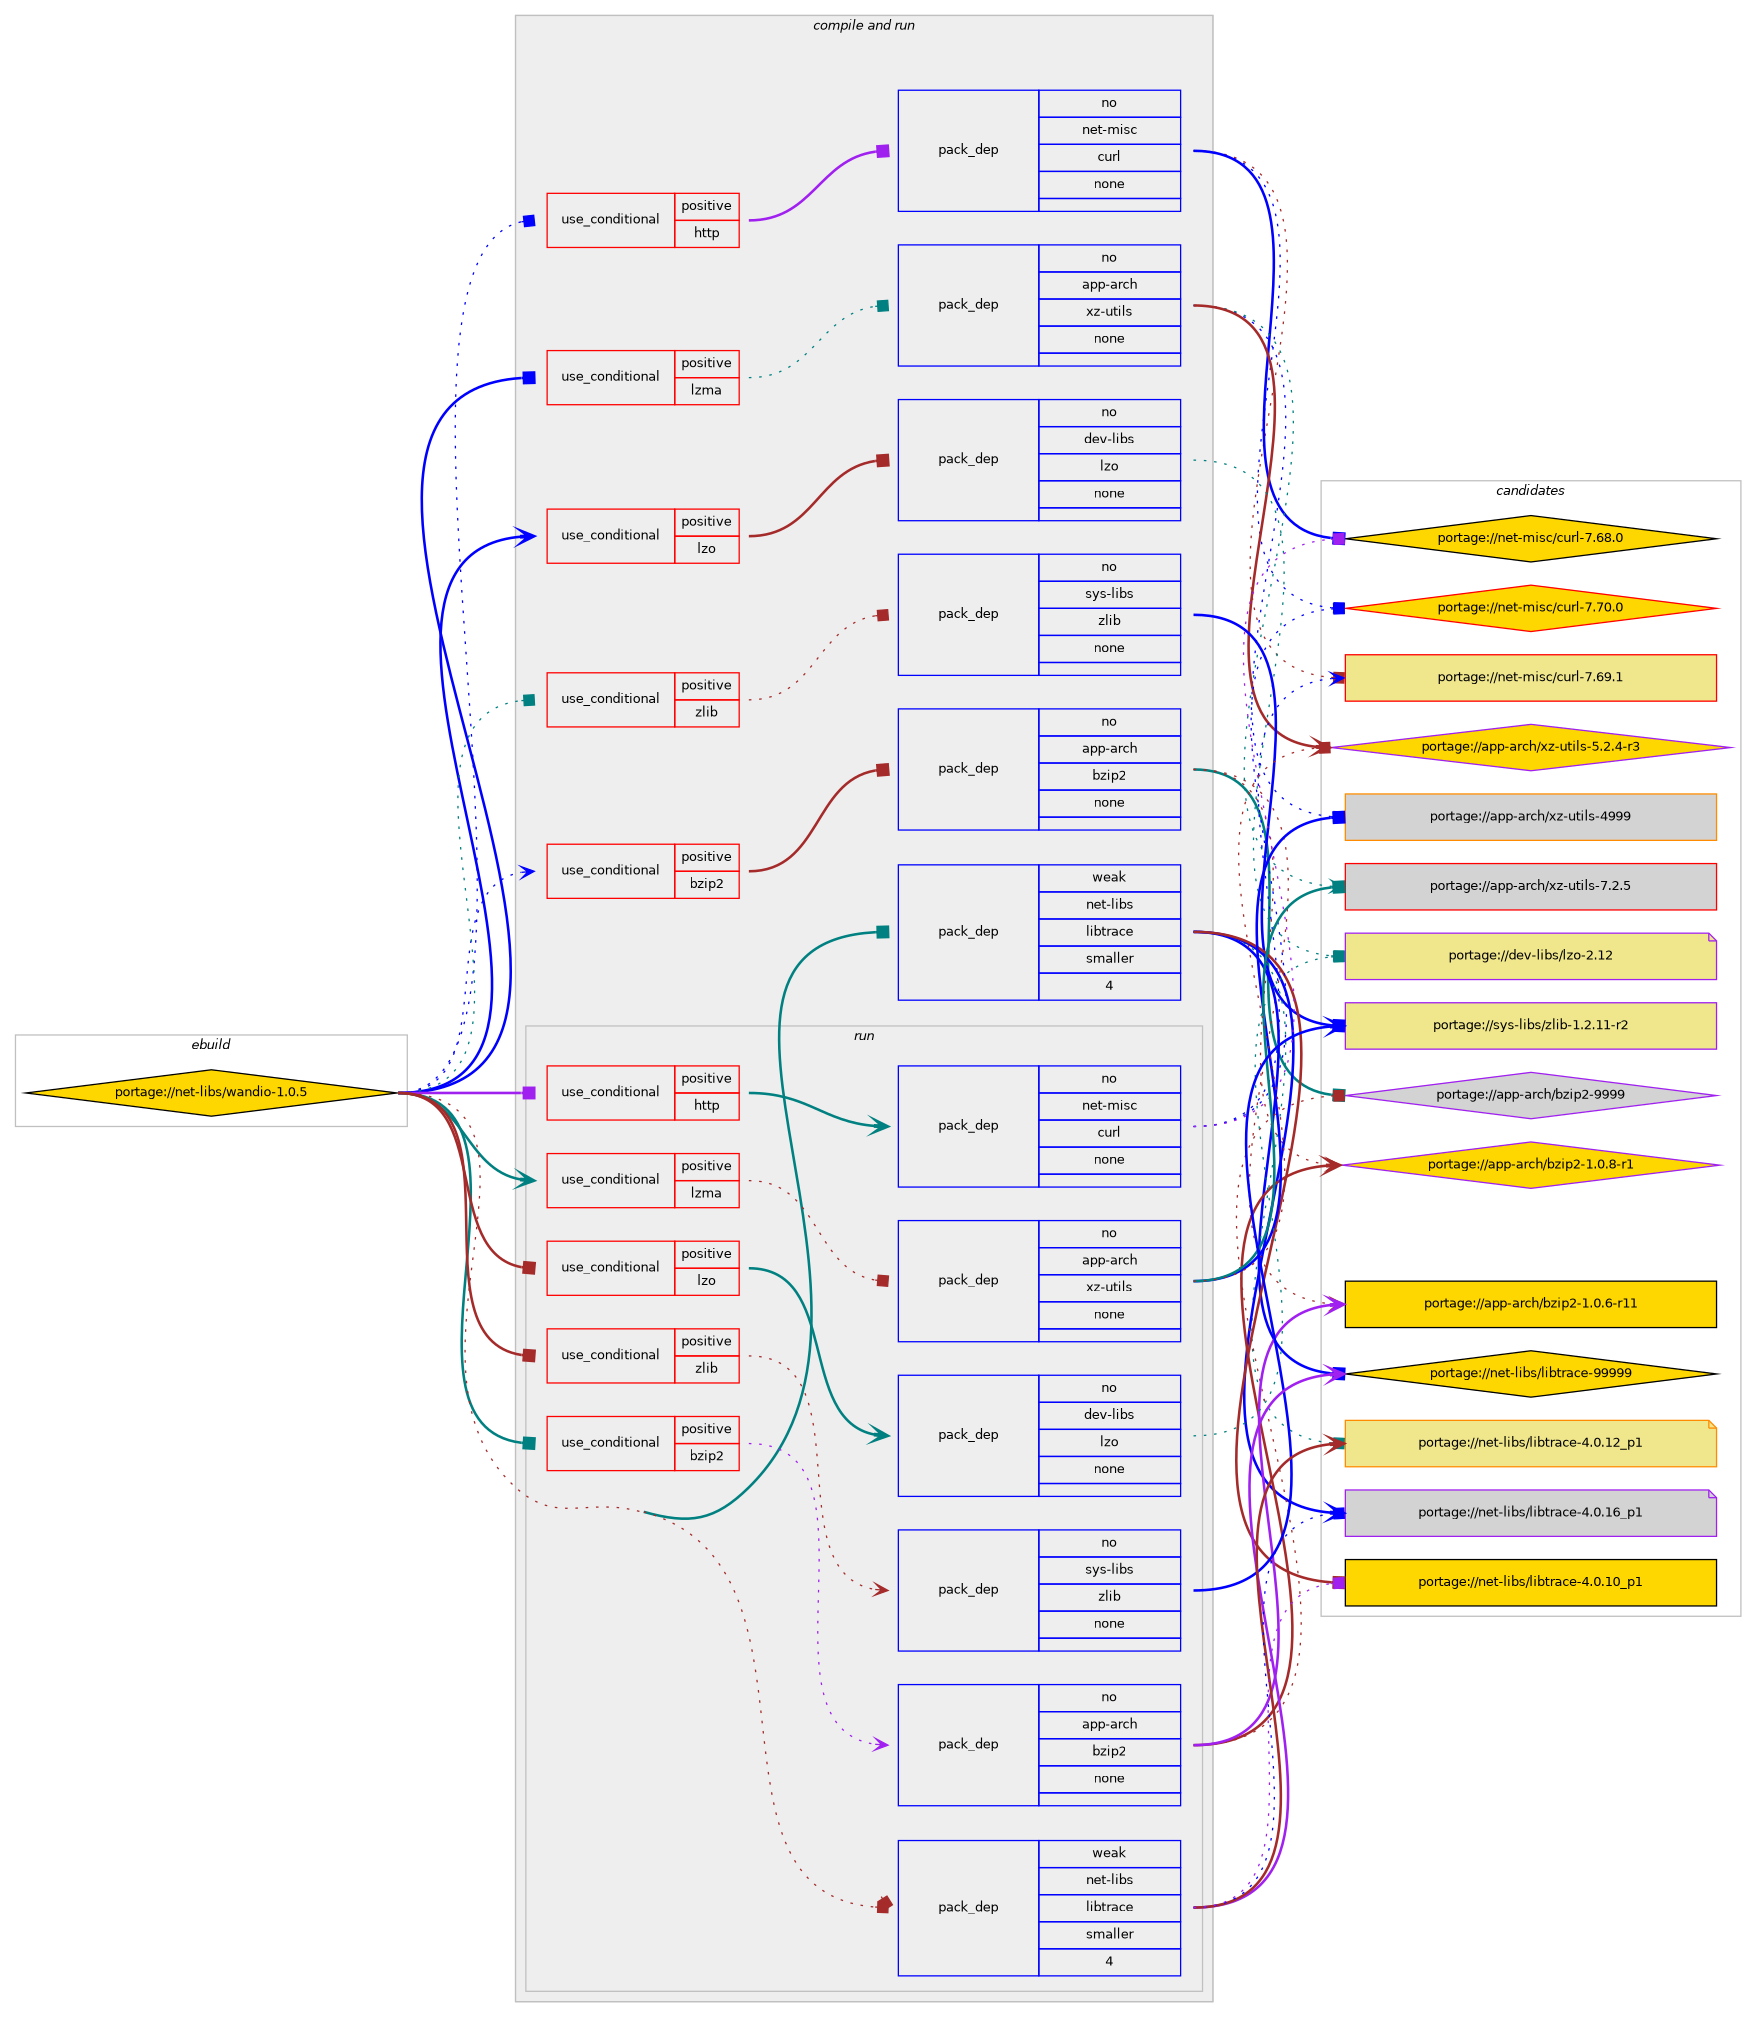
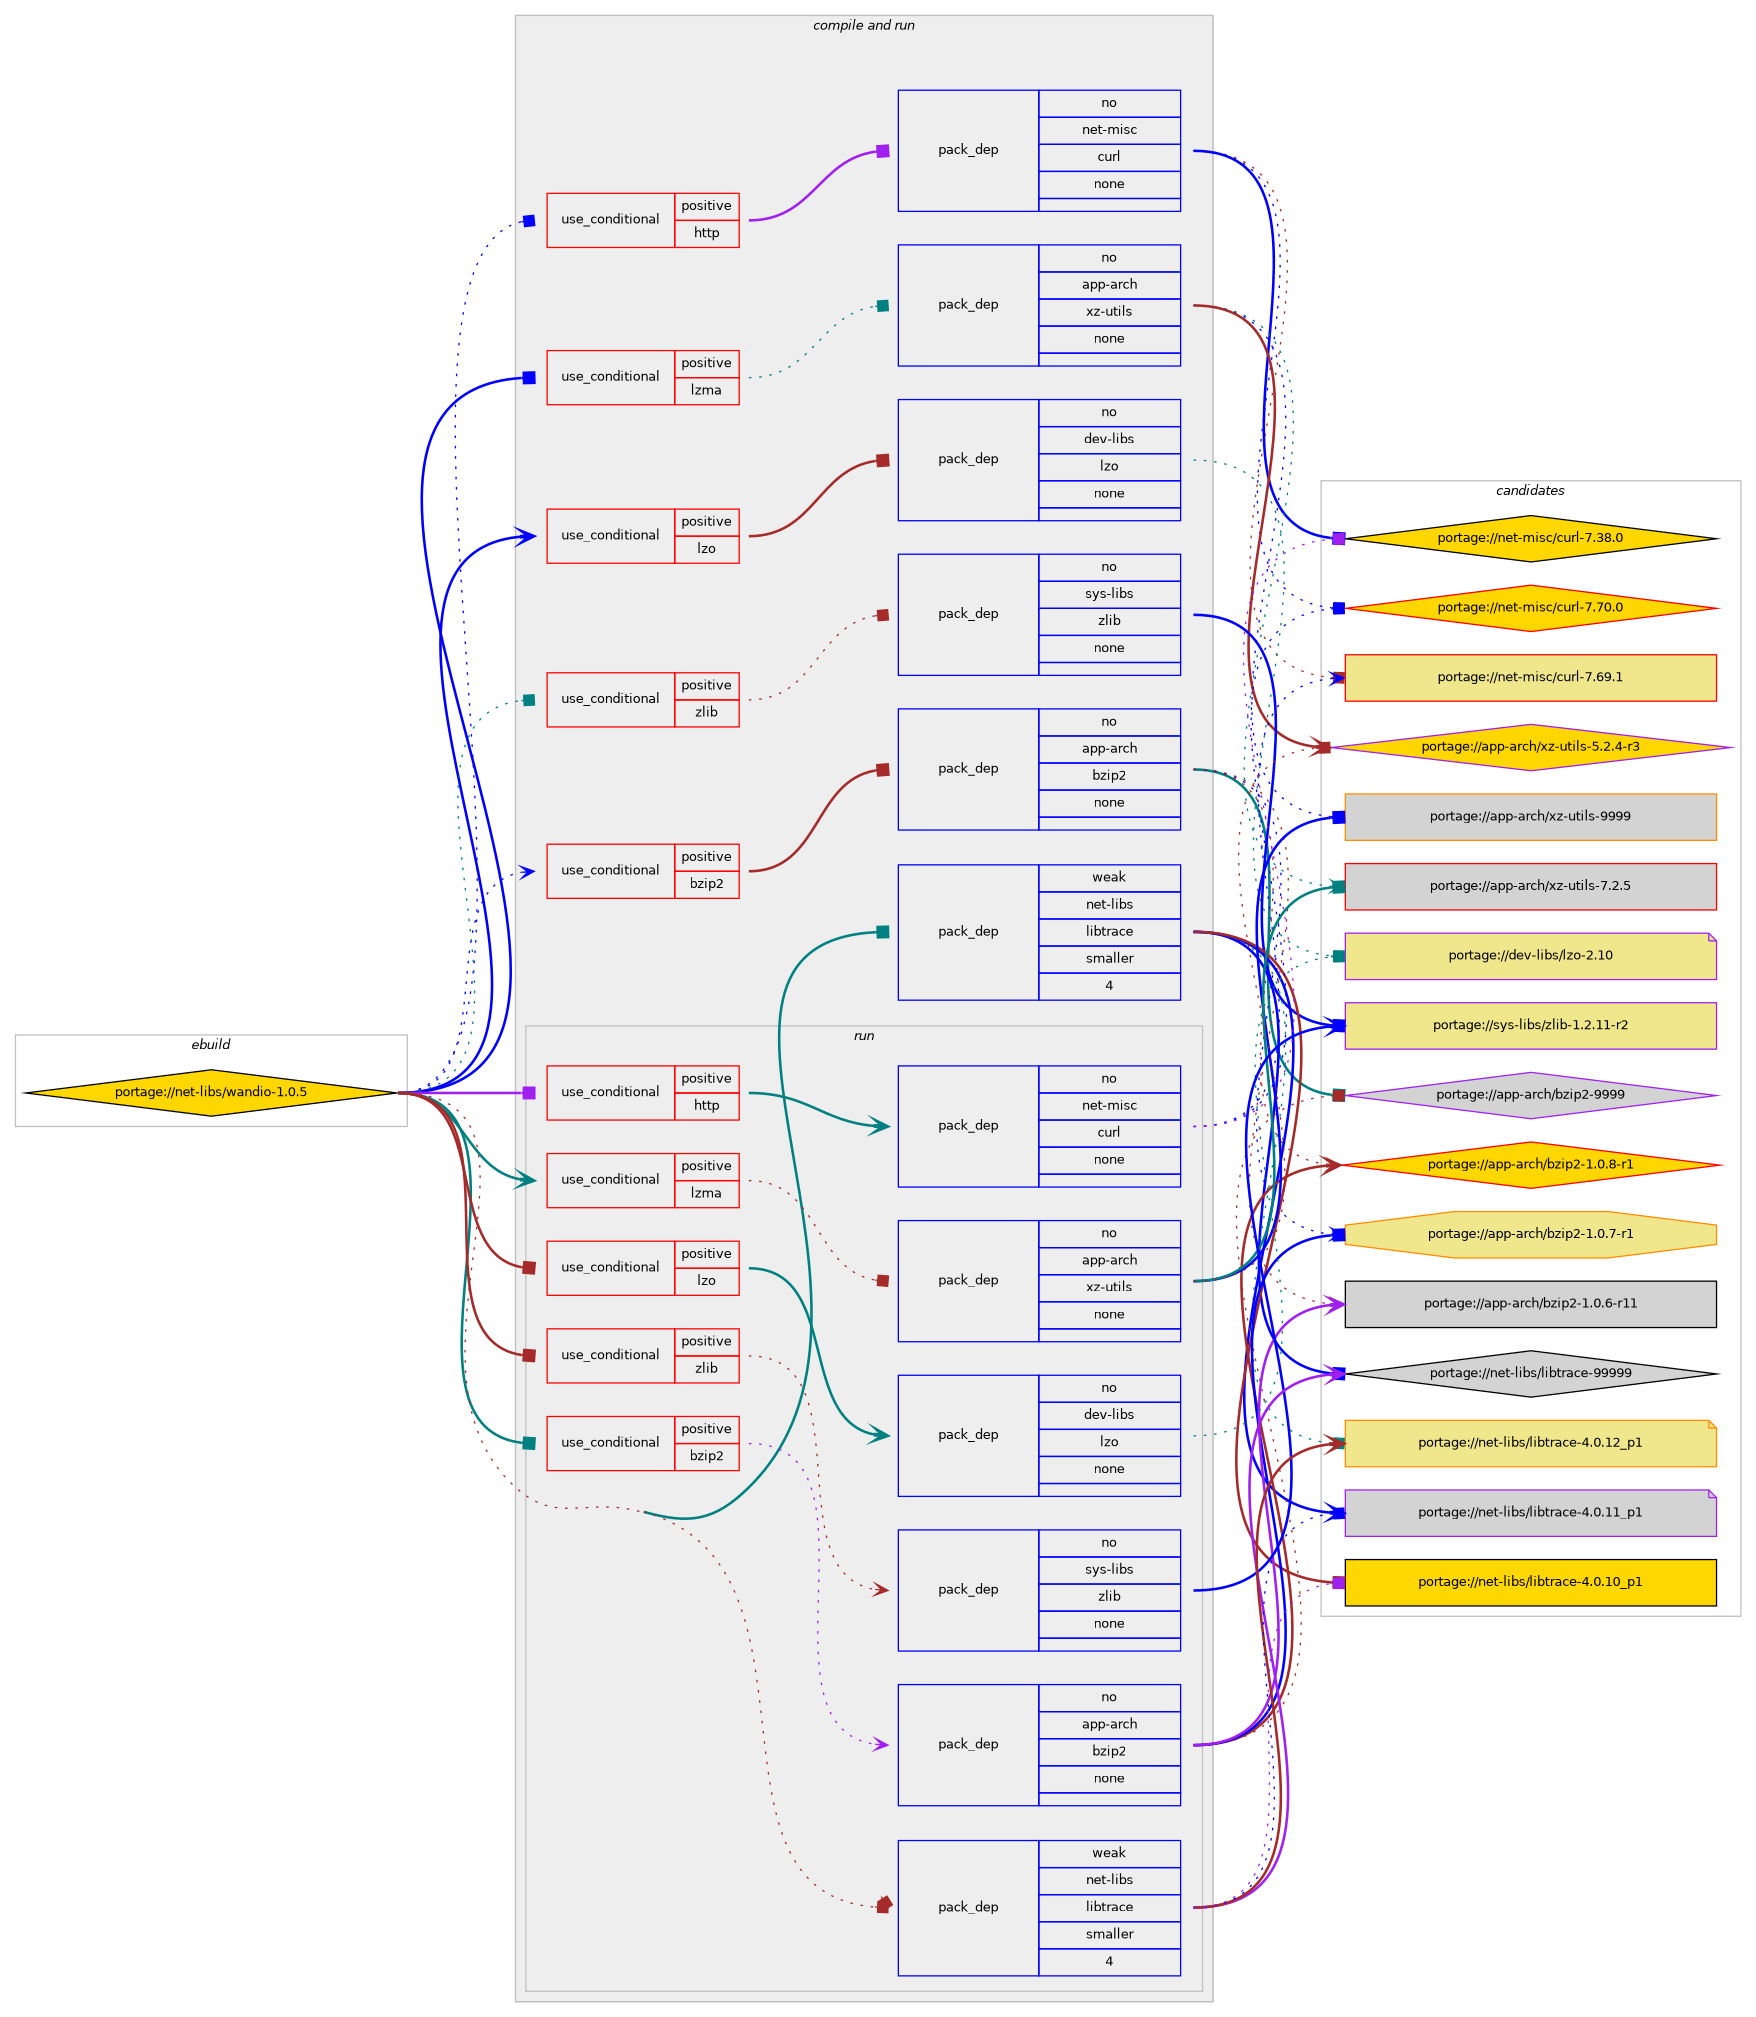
node "portage://net-misc/curl-7.68.0": label "portage://net-misc/curl-7.68.0" -> "portage://net-misc/curl-7.38.0"
node "portage://app-arch/xz-utils-4999": label "portage://app-arch/xz-utils-4999" -> "portage://app-arch/xz-utils-9999"
node "portage://dev-libs/lzo-2.12": label "portage://dev-libs/lzo-2.12" -> "portage://dev-libs/lzo-2.10"
node "portage://app-arch/bzip2-1.0.8-r1": color purple -> red
node "portage://app-arch/bzip2-1.0.7-r1": added
node "portage://app-arch/bzip2-1.0.6-r11": fillcolor gold -> lightgrey
node "portage://net-libs/libtrace-99999": fillcolor gold -> lightgrey
node "portage://net-libs/libtrace-4.0.16_p1": label "portage://net-libs/libtrace-4.0.16_p1" -> "portage://net-libs/libtrace-4.0.11_p1"
